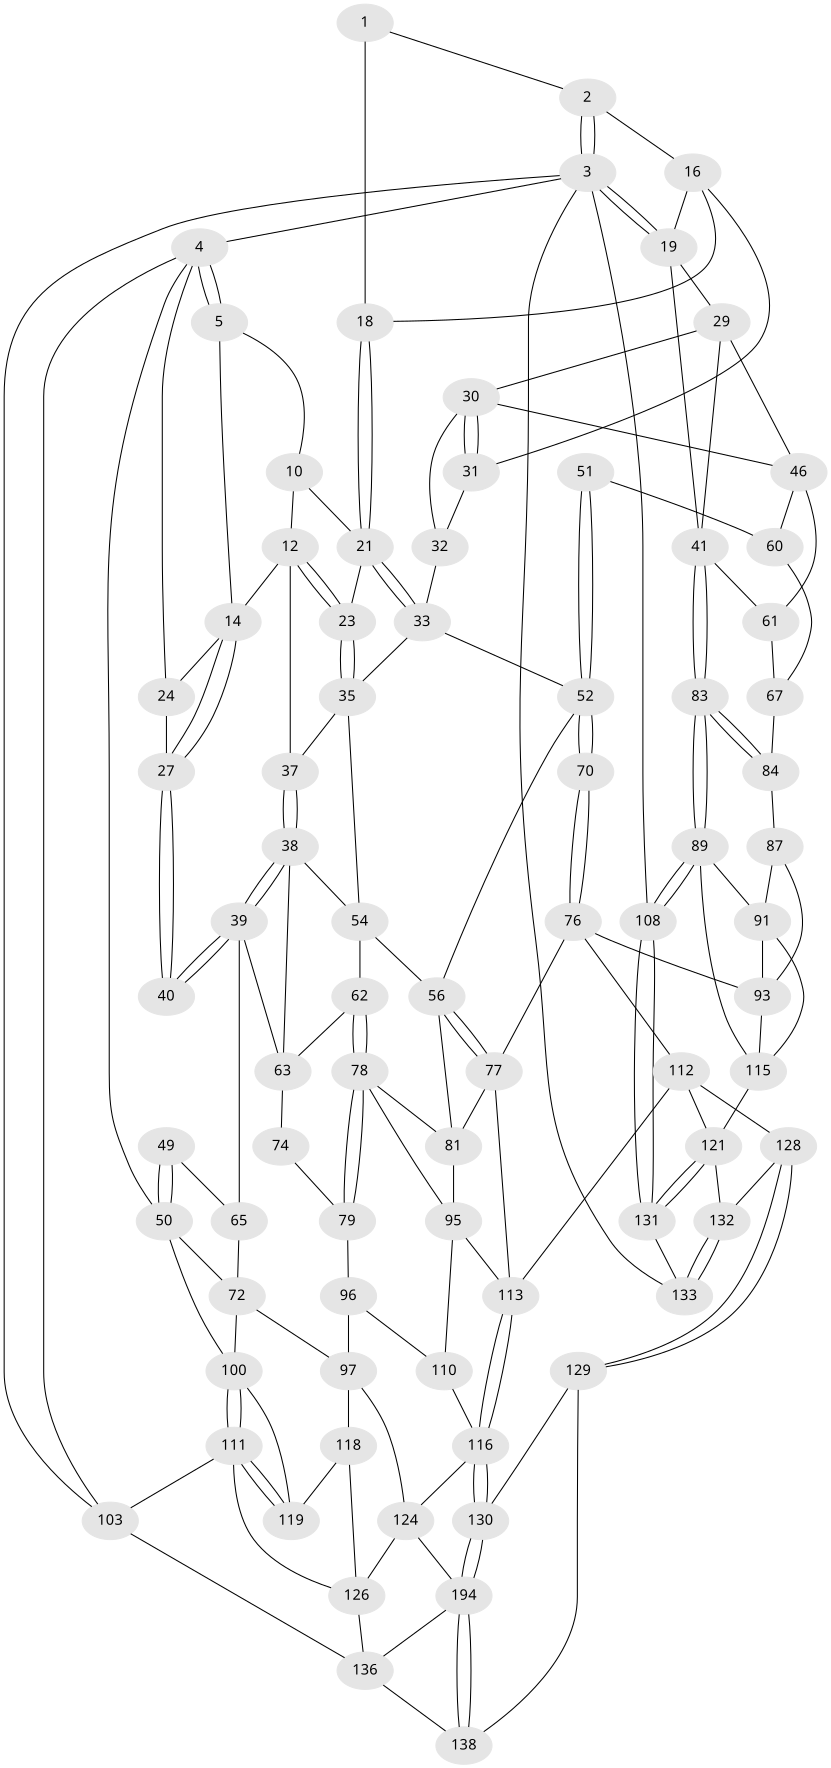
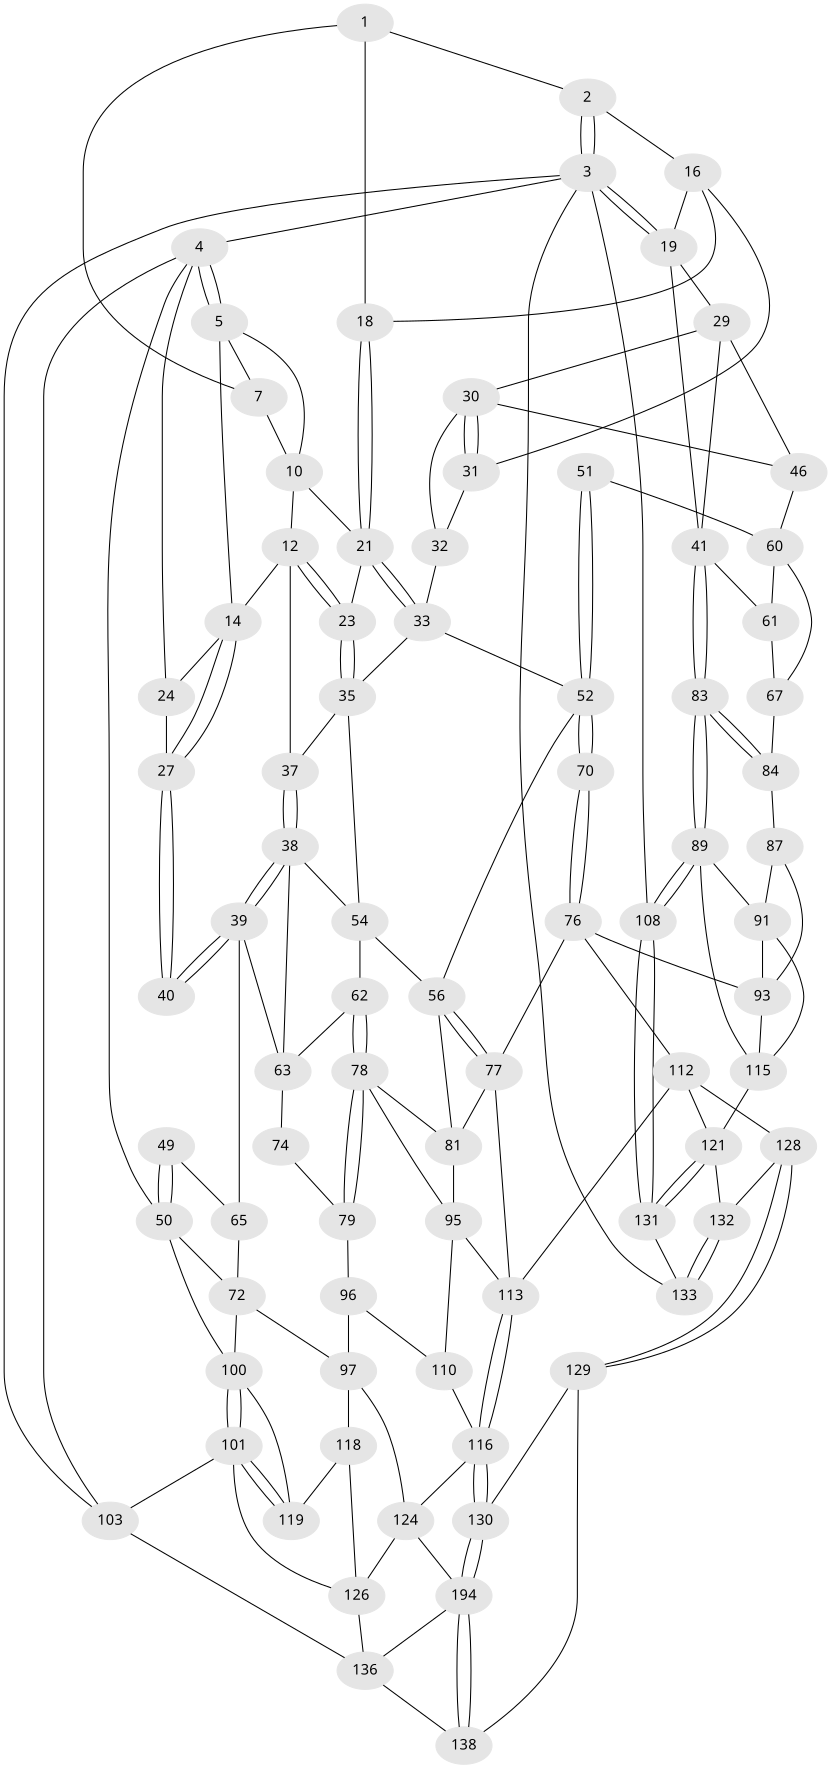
node "7": added
edge "46" -- "61": now "60" -- "61"
node "111": label "111" -> "101"
